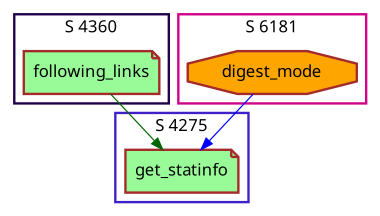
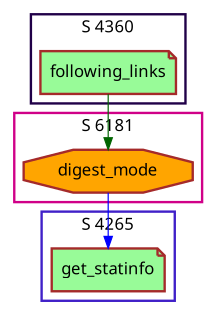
edge "following_links" -> "get_statinfo": now "following_links" -> "digest_mode"
cluster "S 4275": label "S 4275" -> "S 4265"
